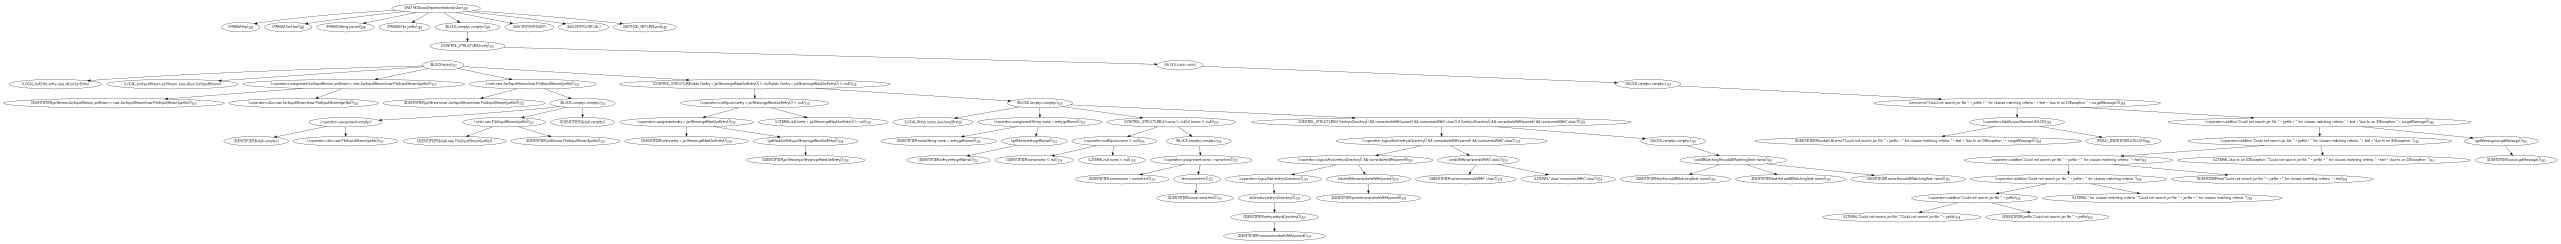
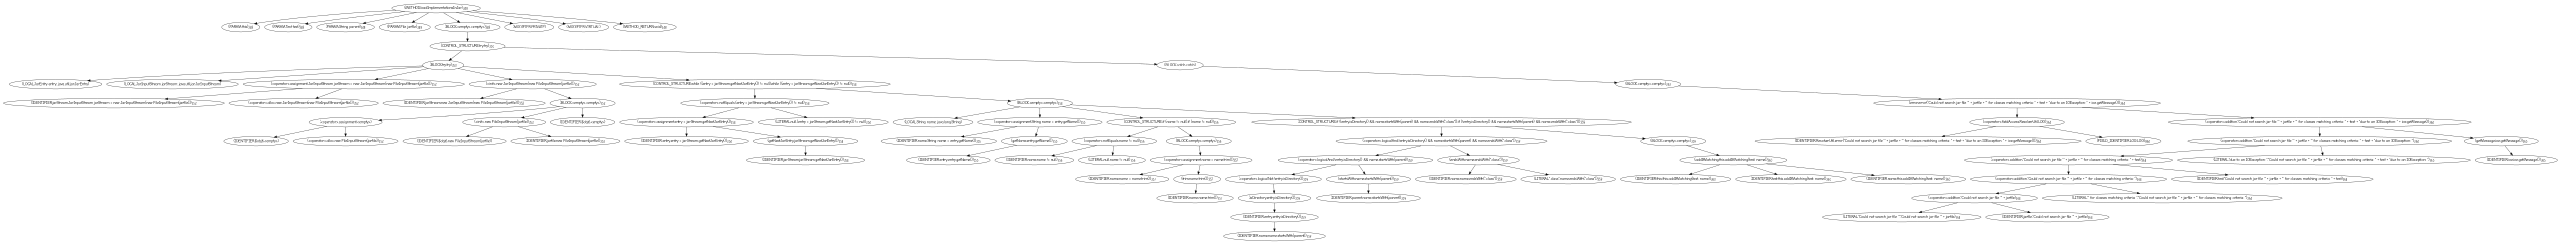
edge "(CONTROL_STRUCTURE,try,try)" -> "(BLOCK,try,try)": added
